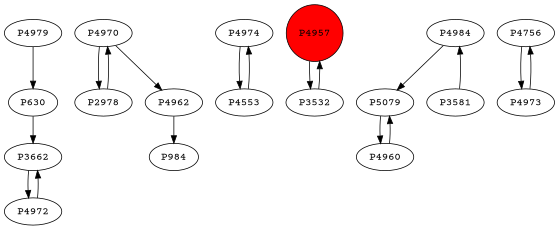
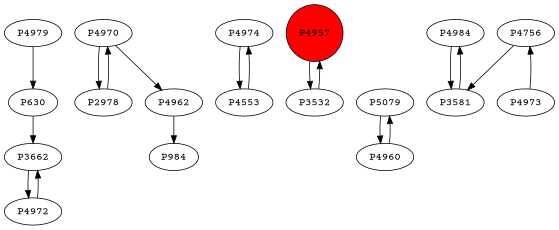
edge "P4756" -> "P4973": now "P4756" -> "P3581"
edge "P4984" -> "P5079": now "P4984" -> "P3581"
